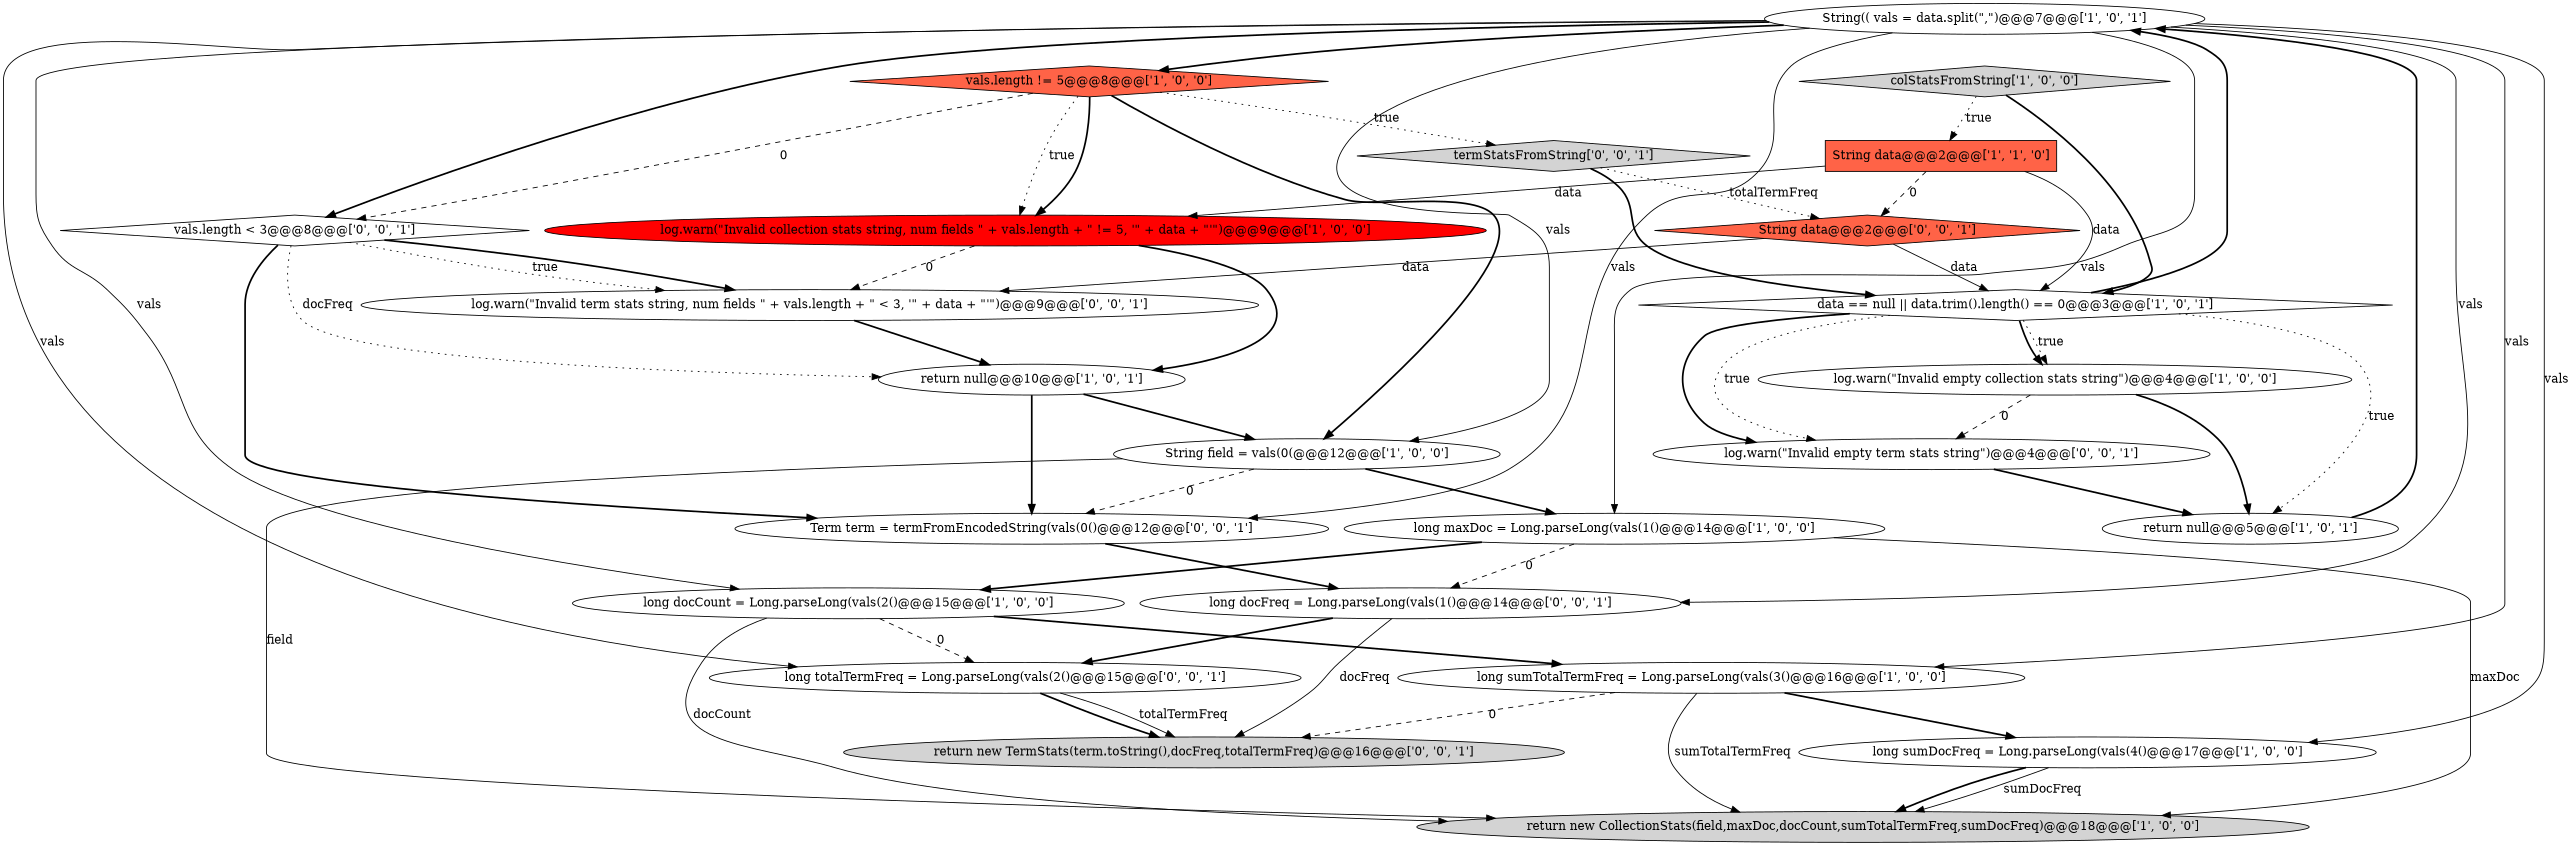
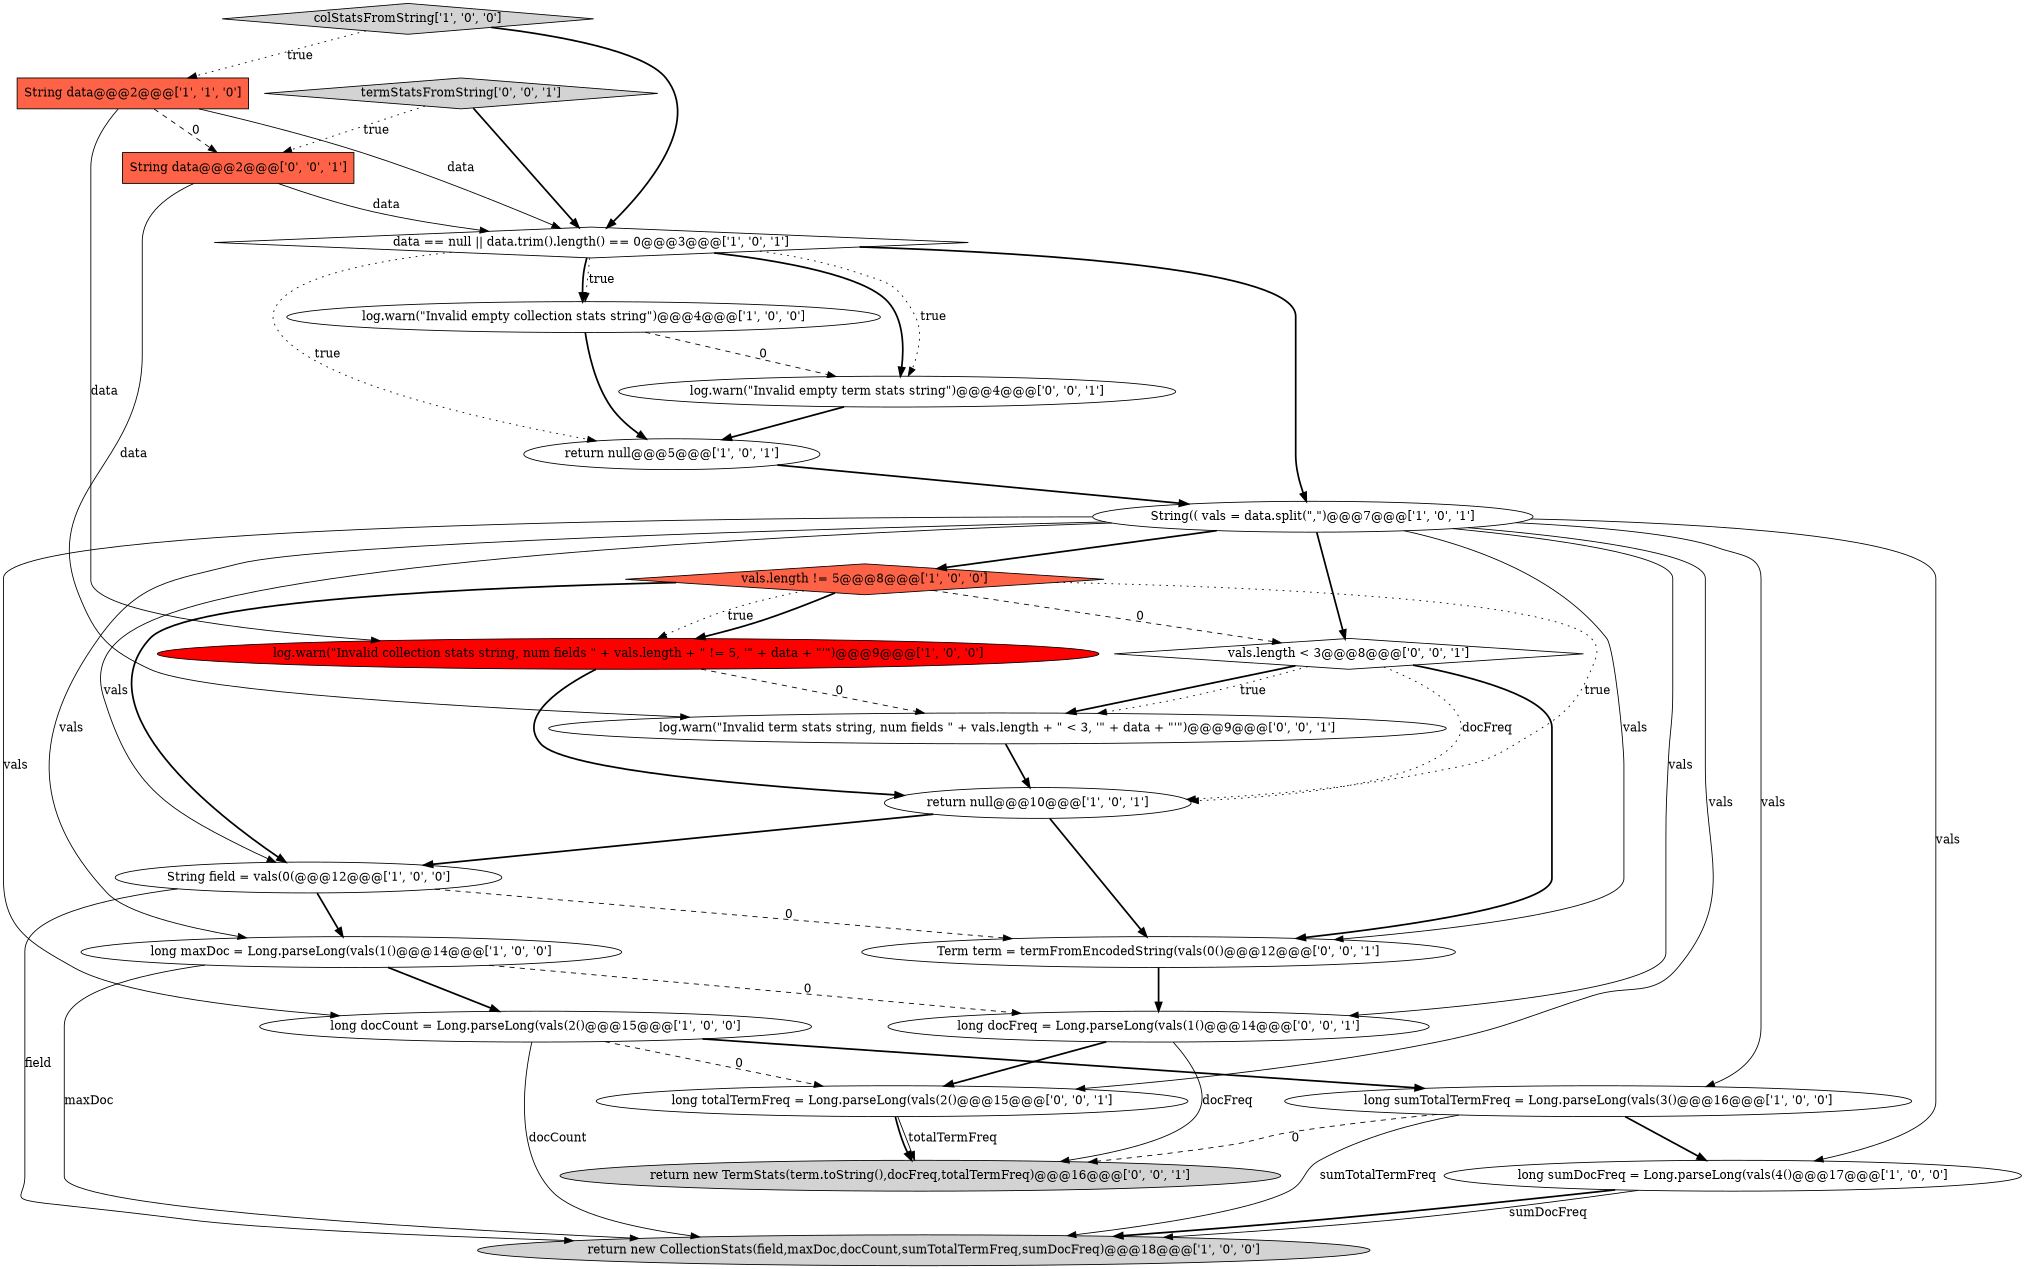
edge "vals.length != 5@@@8@@@['1', '0', '0']" -> "termStatsFromString['0', '0', '1']": now "vals.length != 5@@@8@@@['1', '0', '0']" -> "return null@@@10@@@['1', '0', '1']"
edge "termStatsFromString['0', '0', '1']" -> "String data@@@2@@@['0', '0', '1']": label "totalTermFreq" -> "true"
node "String data@@@2@@@['0', '0', '1']": shape diamond -> box
